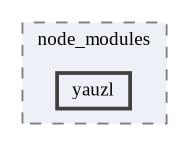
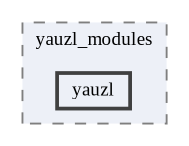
cluster "node_modules": label "node_modules" -> "yauzl_modules"
